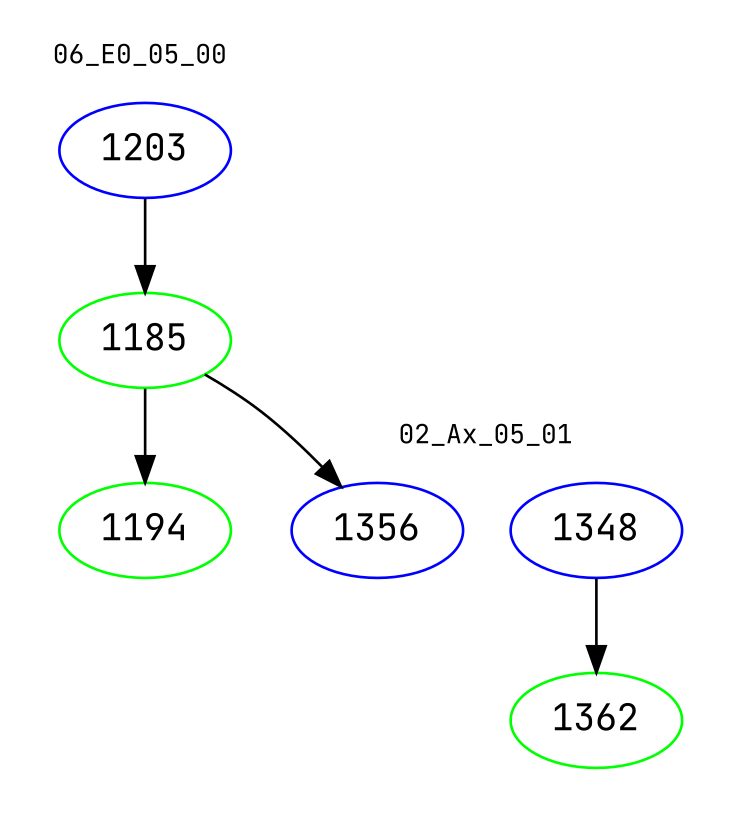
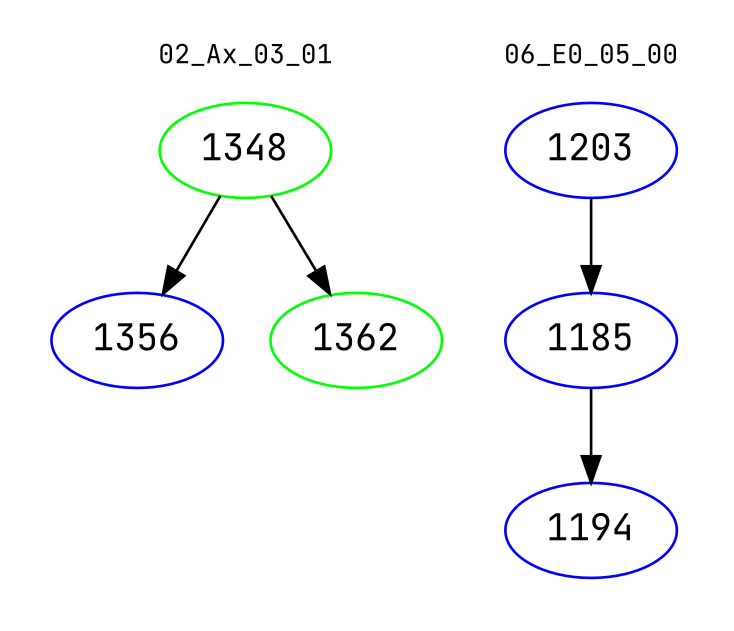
node "1185": color green -> blue
edge "1185" -> "1356": now "1348" -> "1356"
cluster "02_Ax_05_01": label "02_Ax_05_01" -> "02_Ax_03_01"
node "1194": color green -> blue
node "1348": color blue -> green
